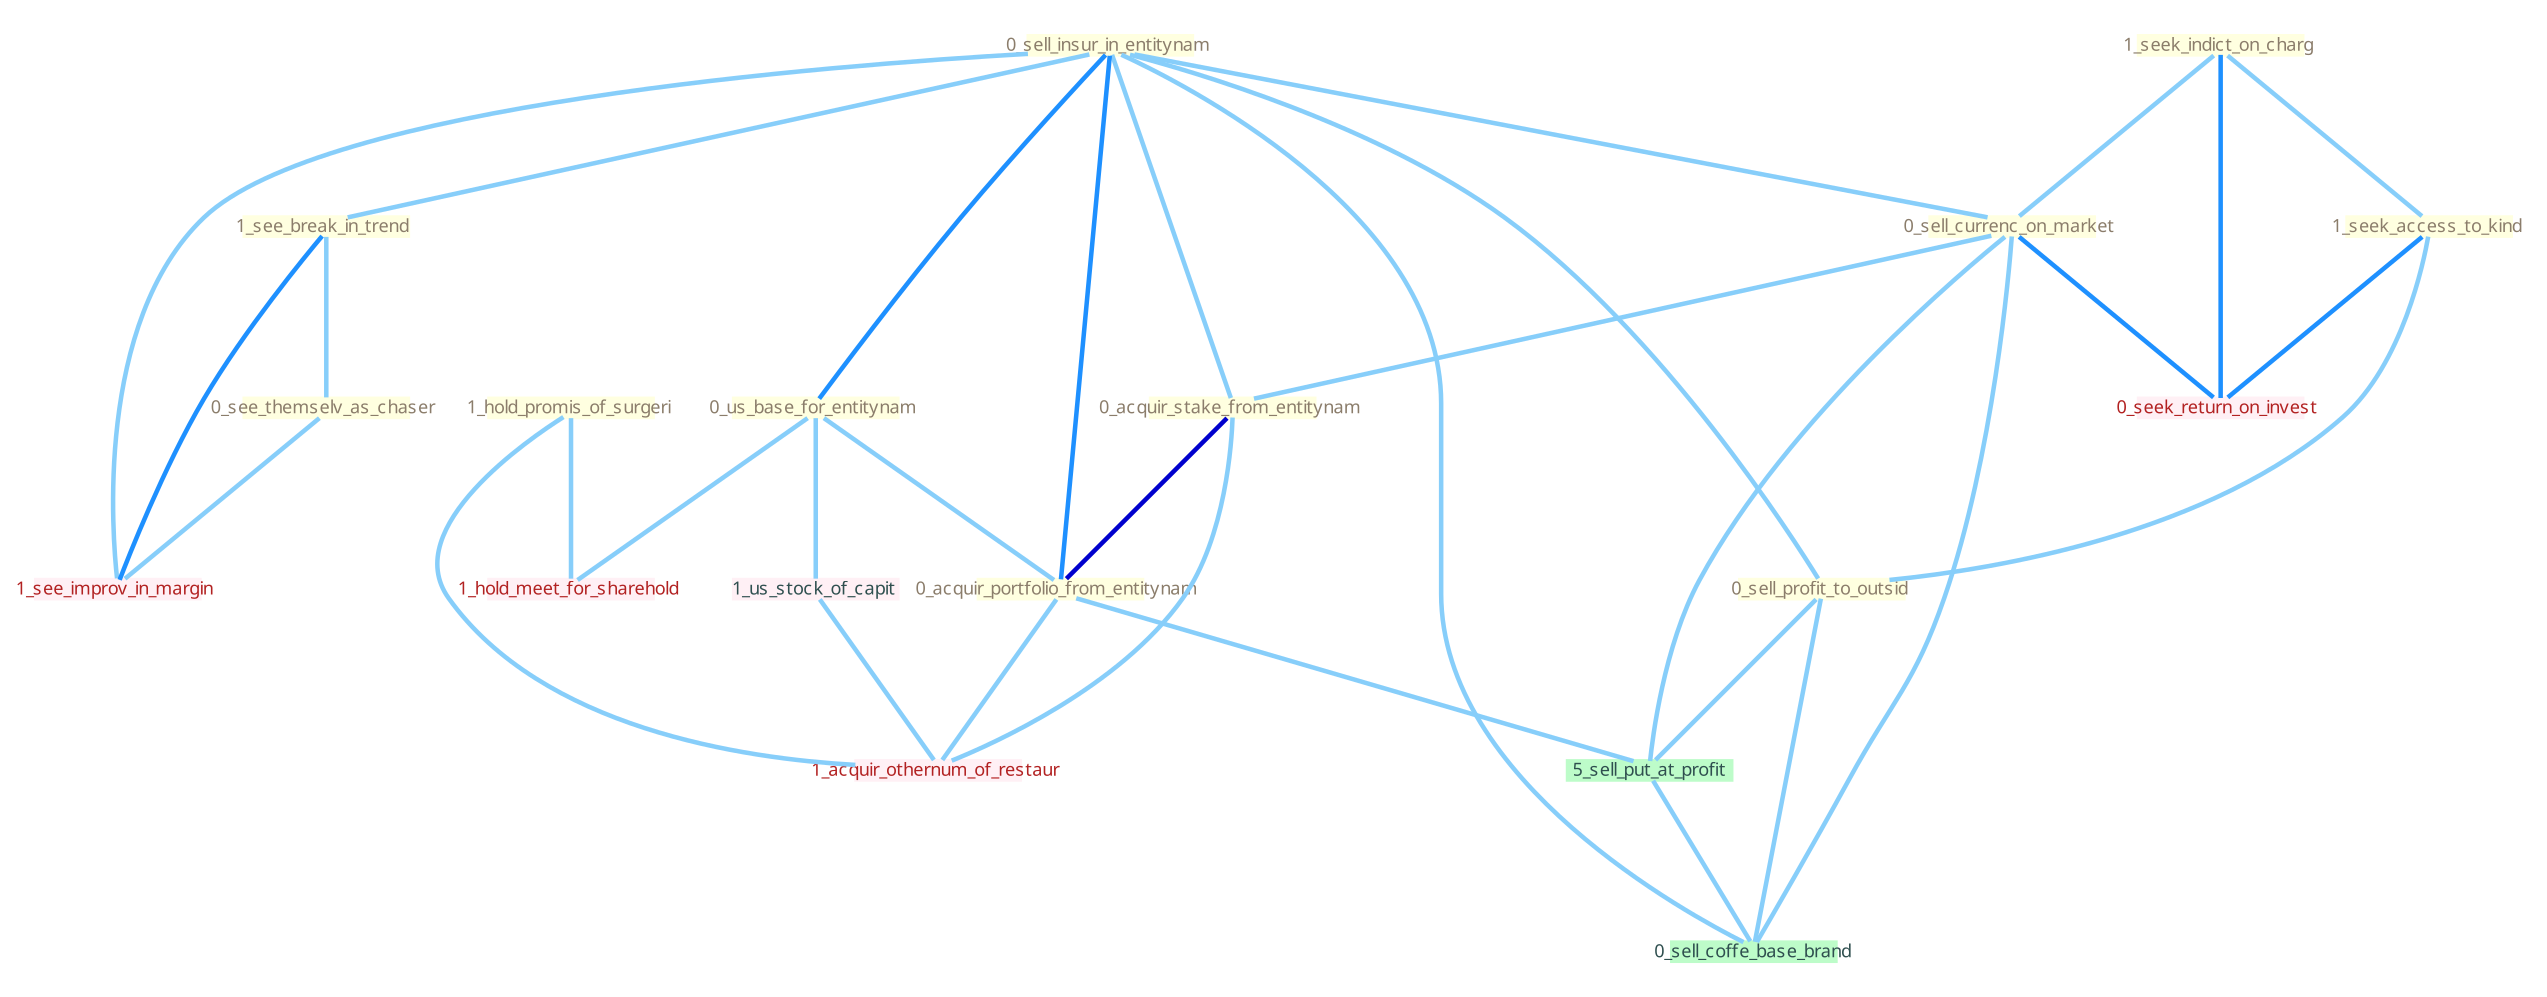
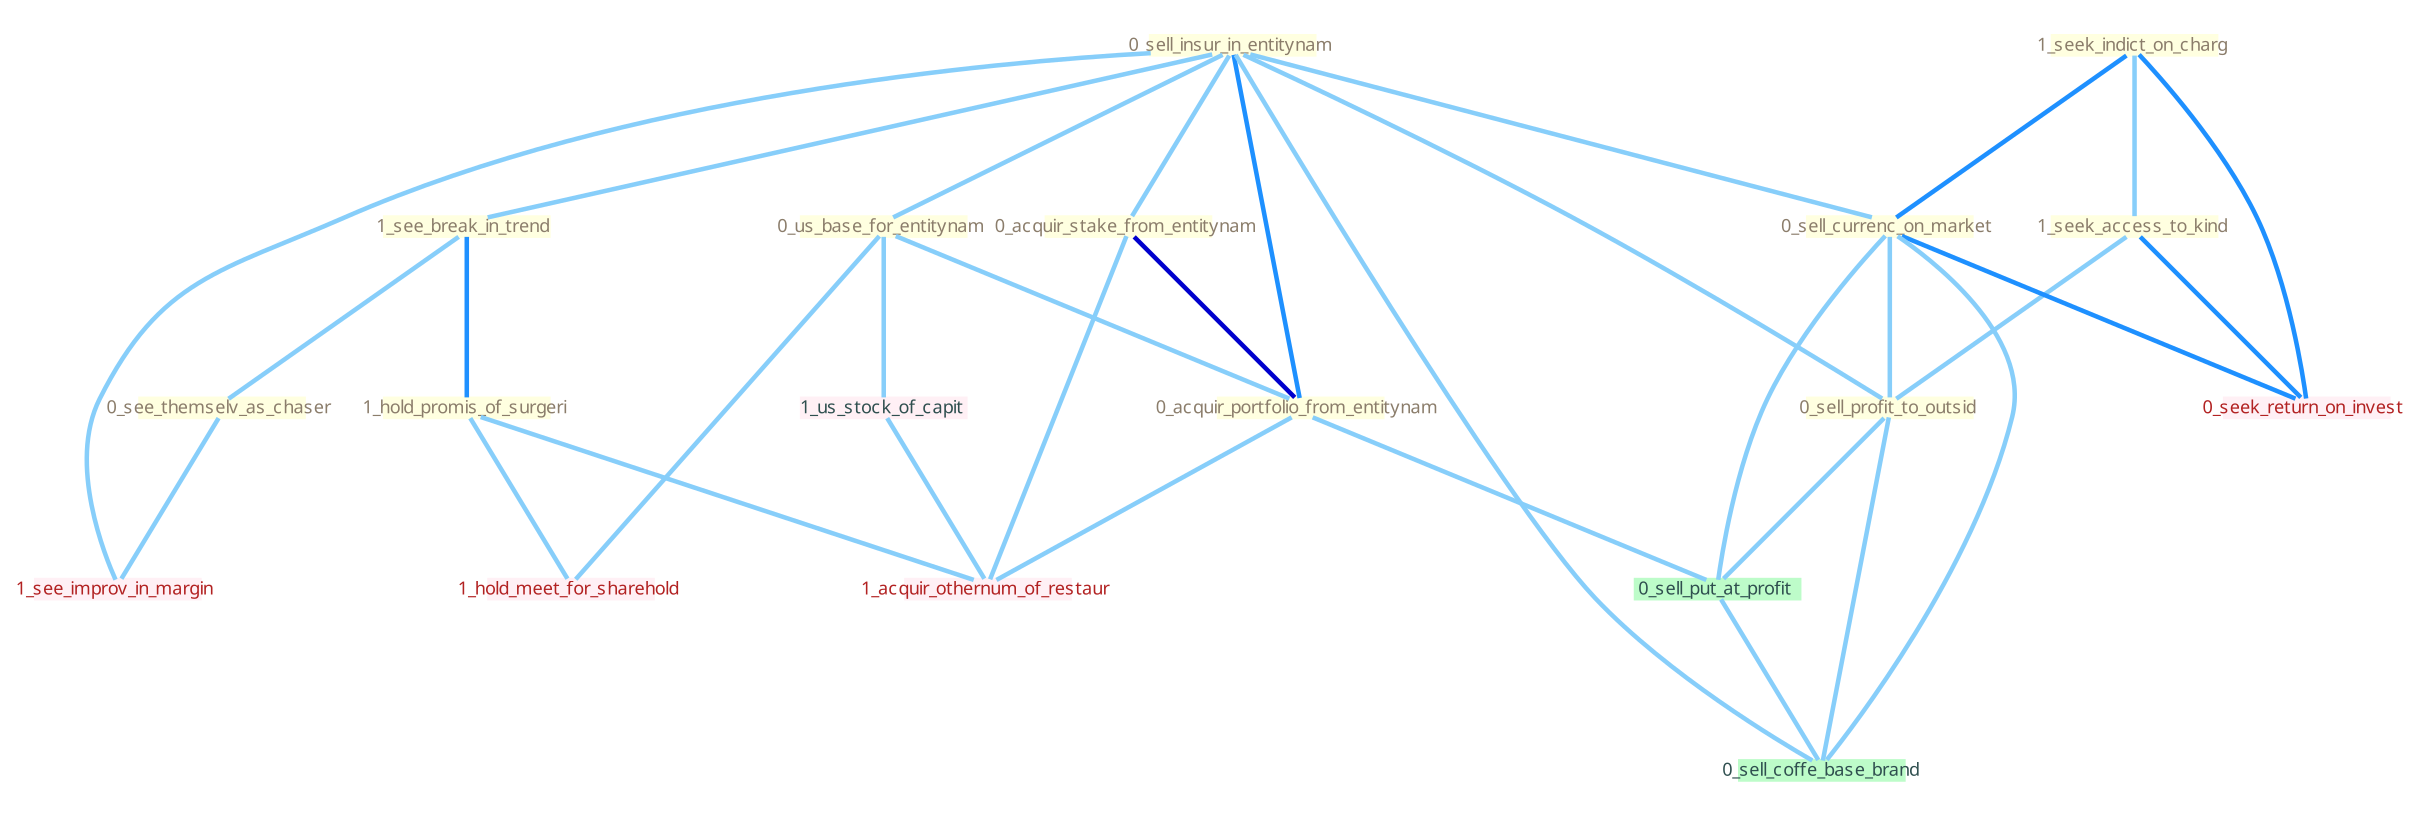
edge "1_seek_indict_on_charg" -- "0_sell_currenc_on_market": color #87cefa -> #1e90ff
edge "0_sell_insur_in_entitynam" -- "0_us_base_for_entitynam": color #1e90ff -> #87cefa
edge "0_sell_currenc_on_market" -- "0_acquir_stake_from_entitynam": now "0_sell_currenc_on_market" -- "0_sell_profit_to_outsid"
edge "1_see_break_in_trend" -- "1_see_improv_in_margin": now "1_see_break_in_trend" -- "1_hold_promis_of_surgeri"
node "5_sell_put_at_profit": label "5_sell_put_at_profit" -> "0_sell_put_at_profit"
